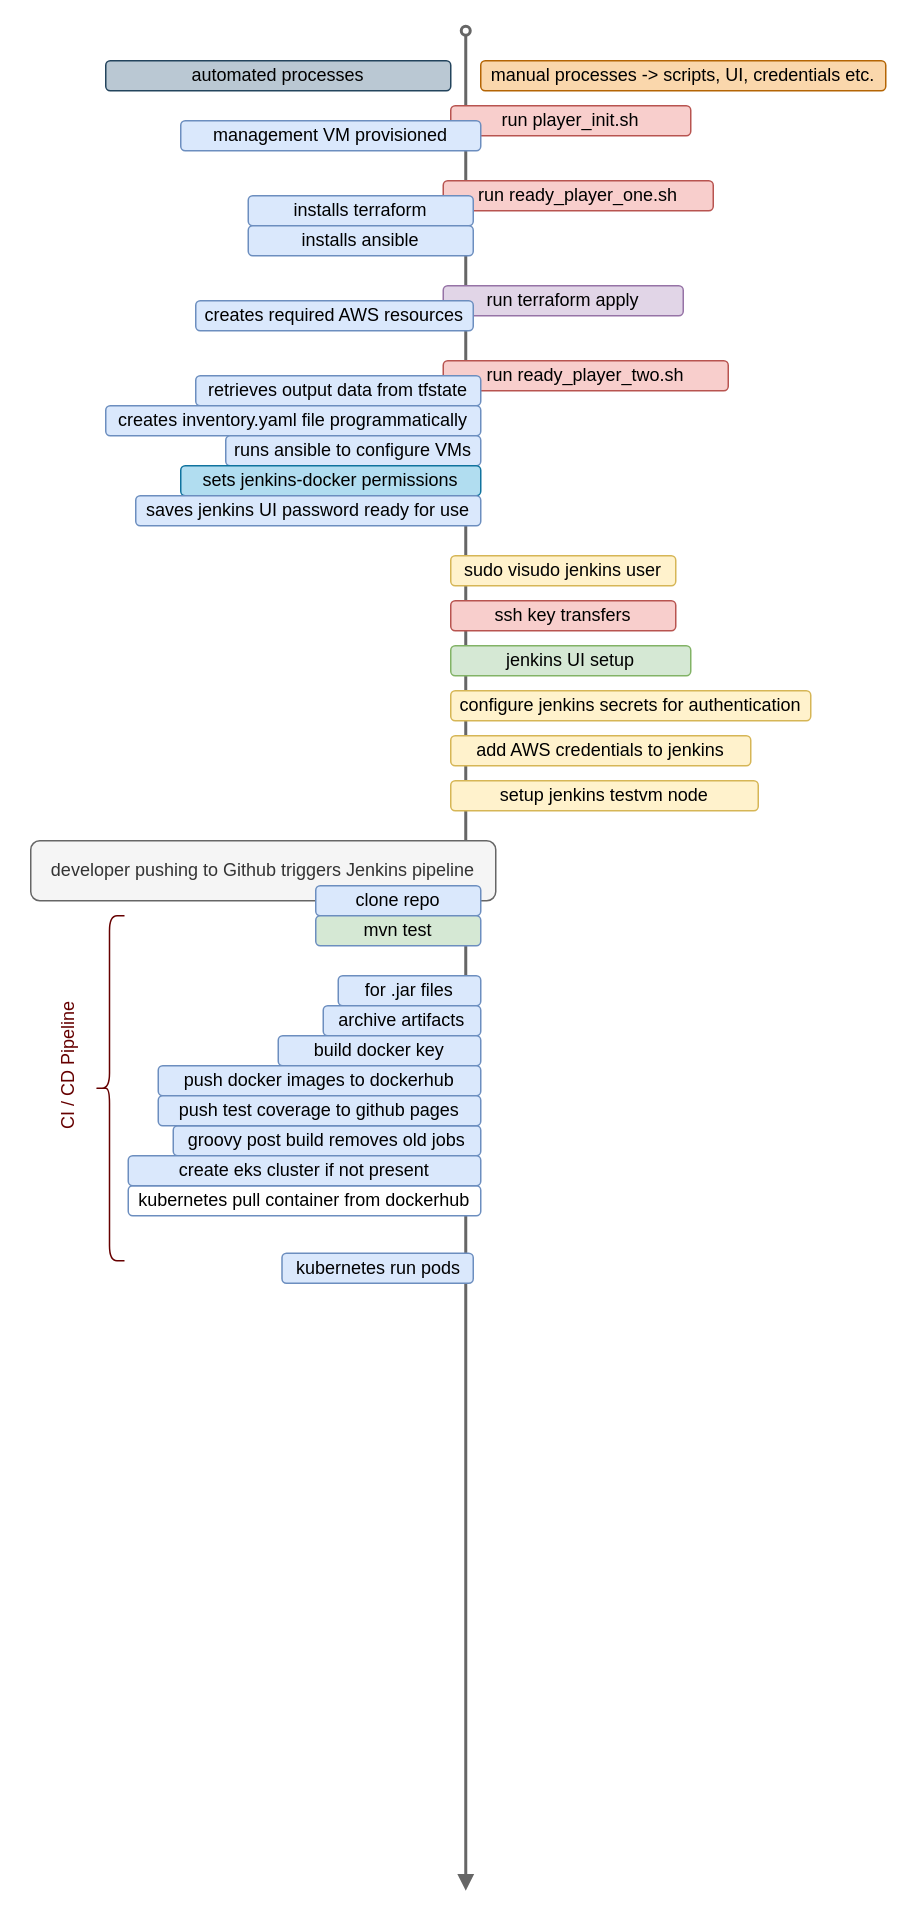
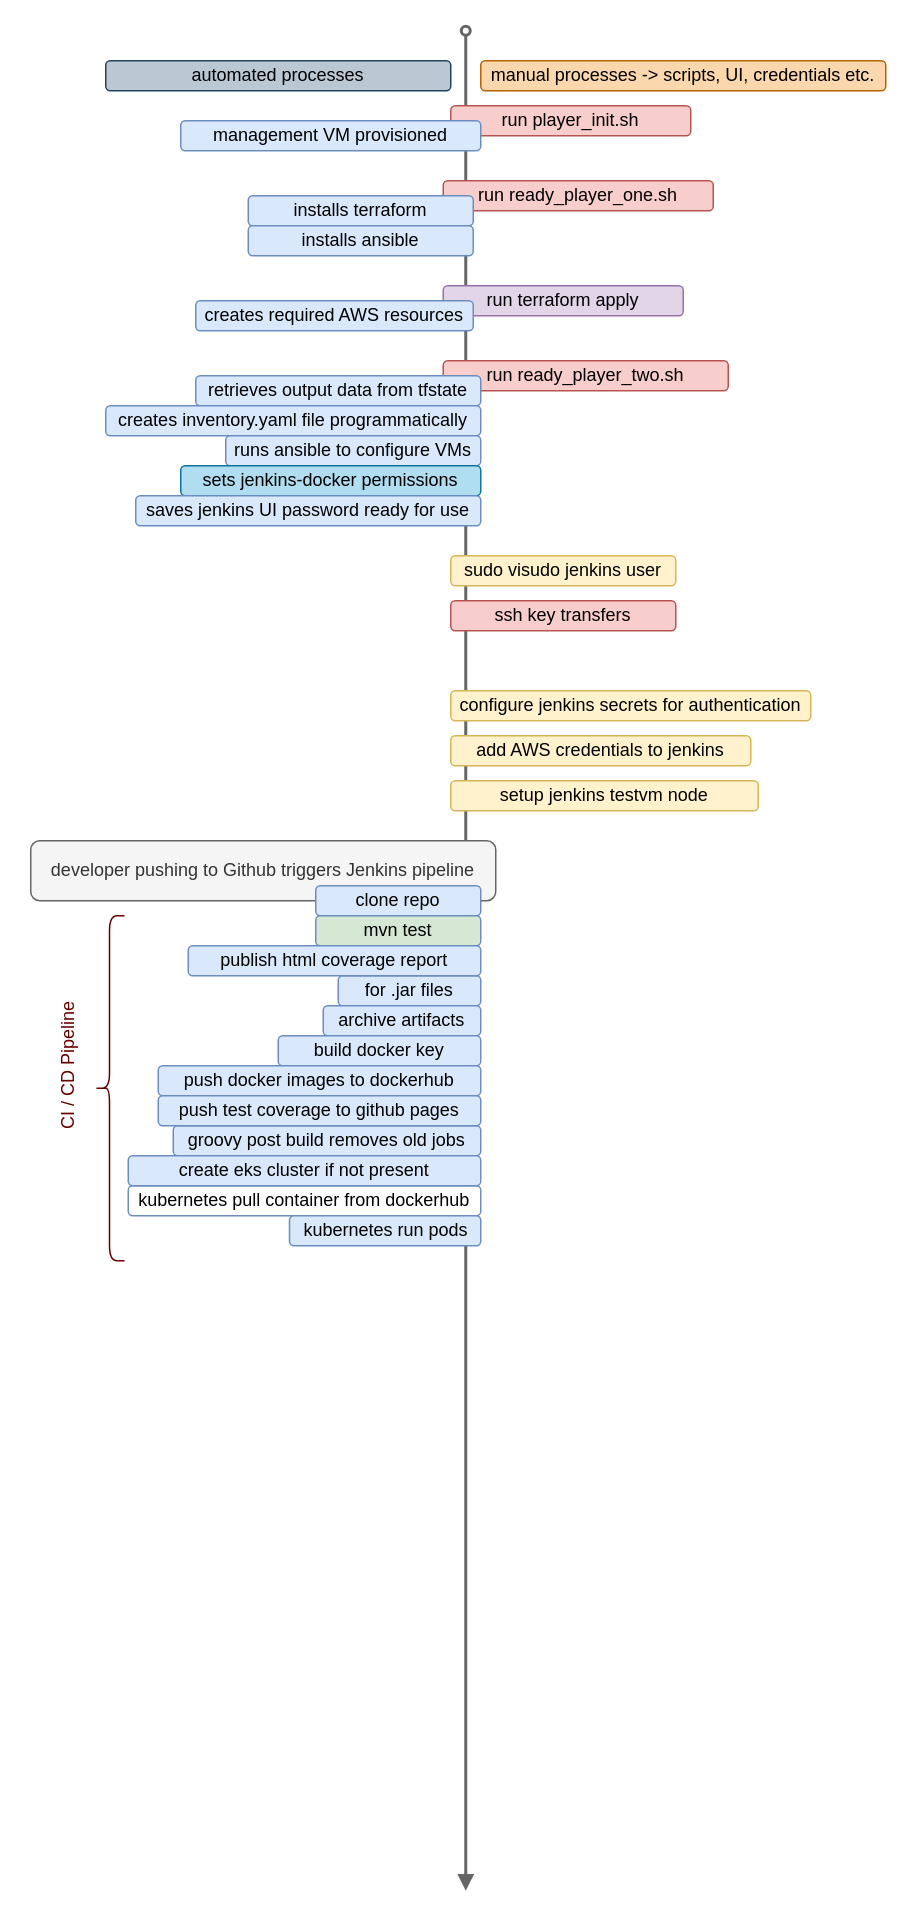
node "jenkins UI setup": removed
node "publish html coverage report": added
node "kubernetes run pods": moved (378, 1268) -> (385, 1231)
